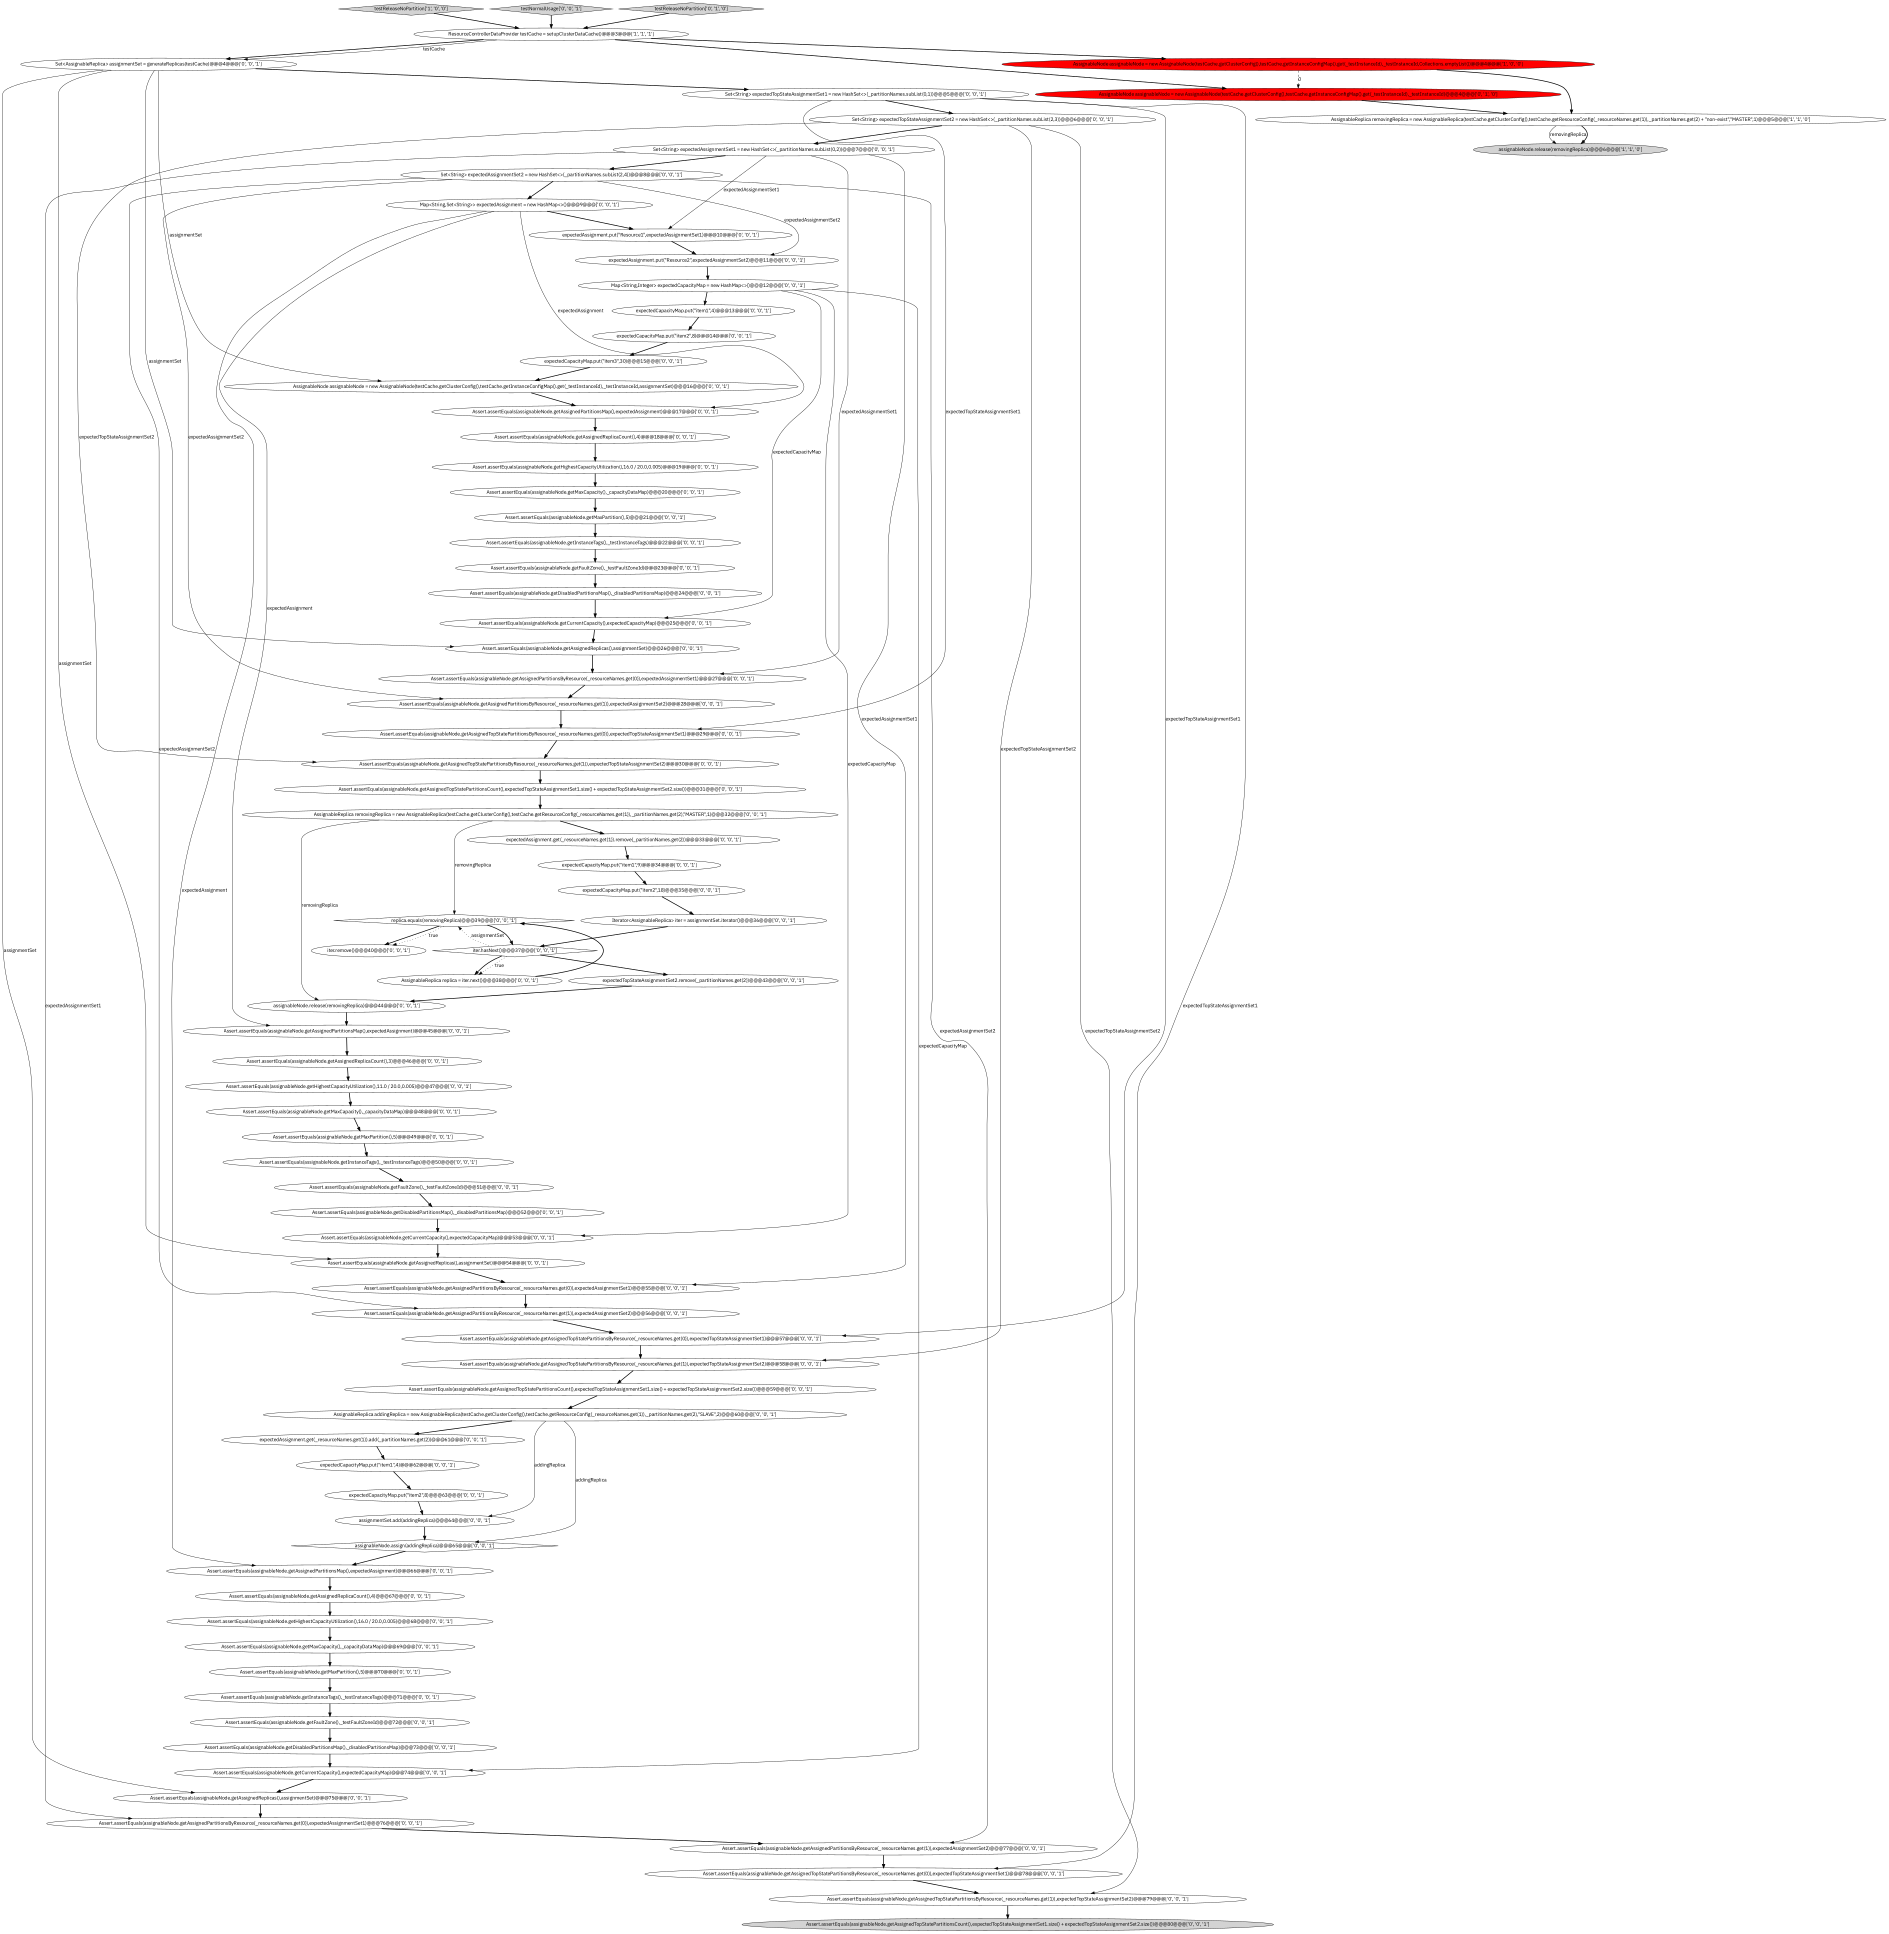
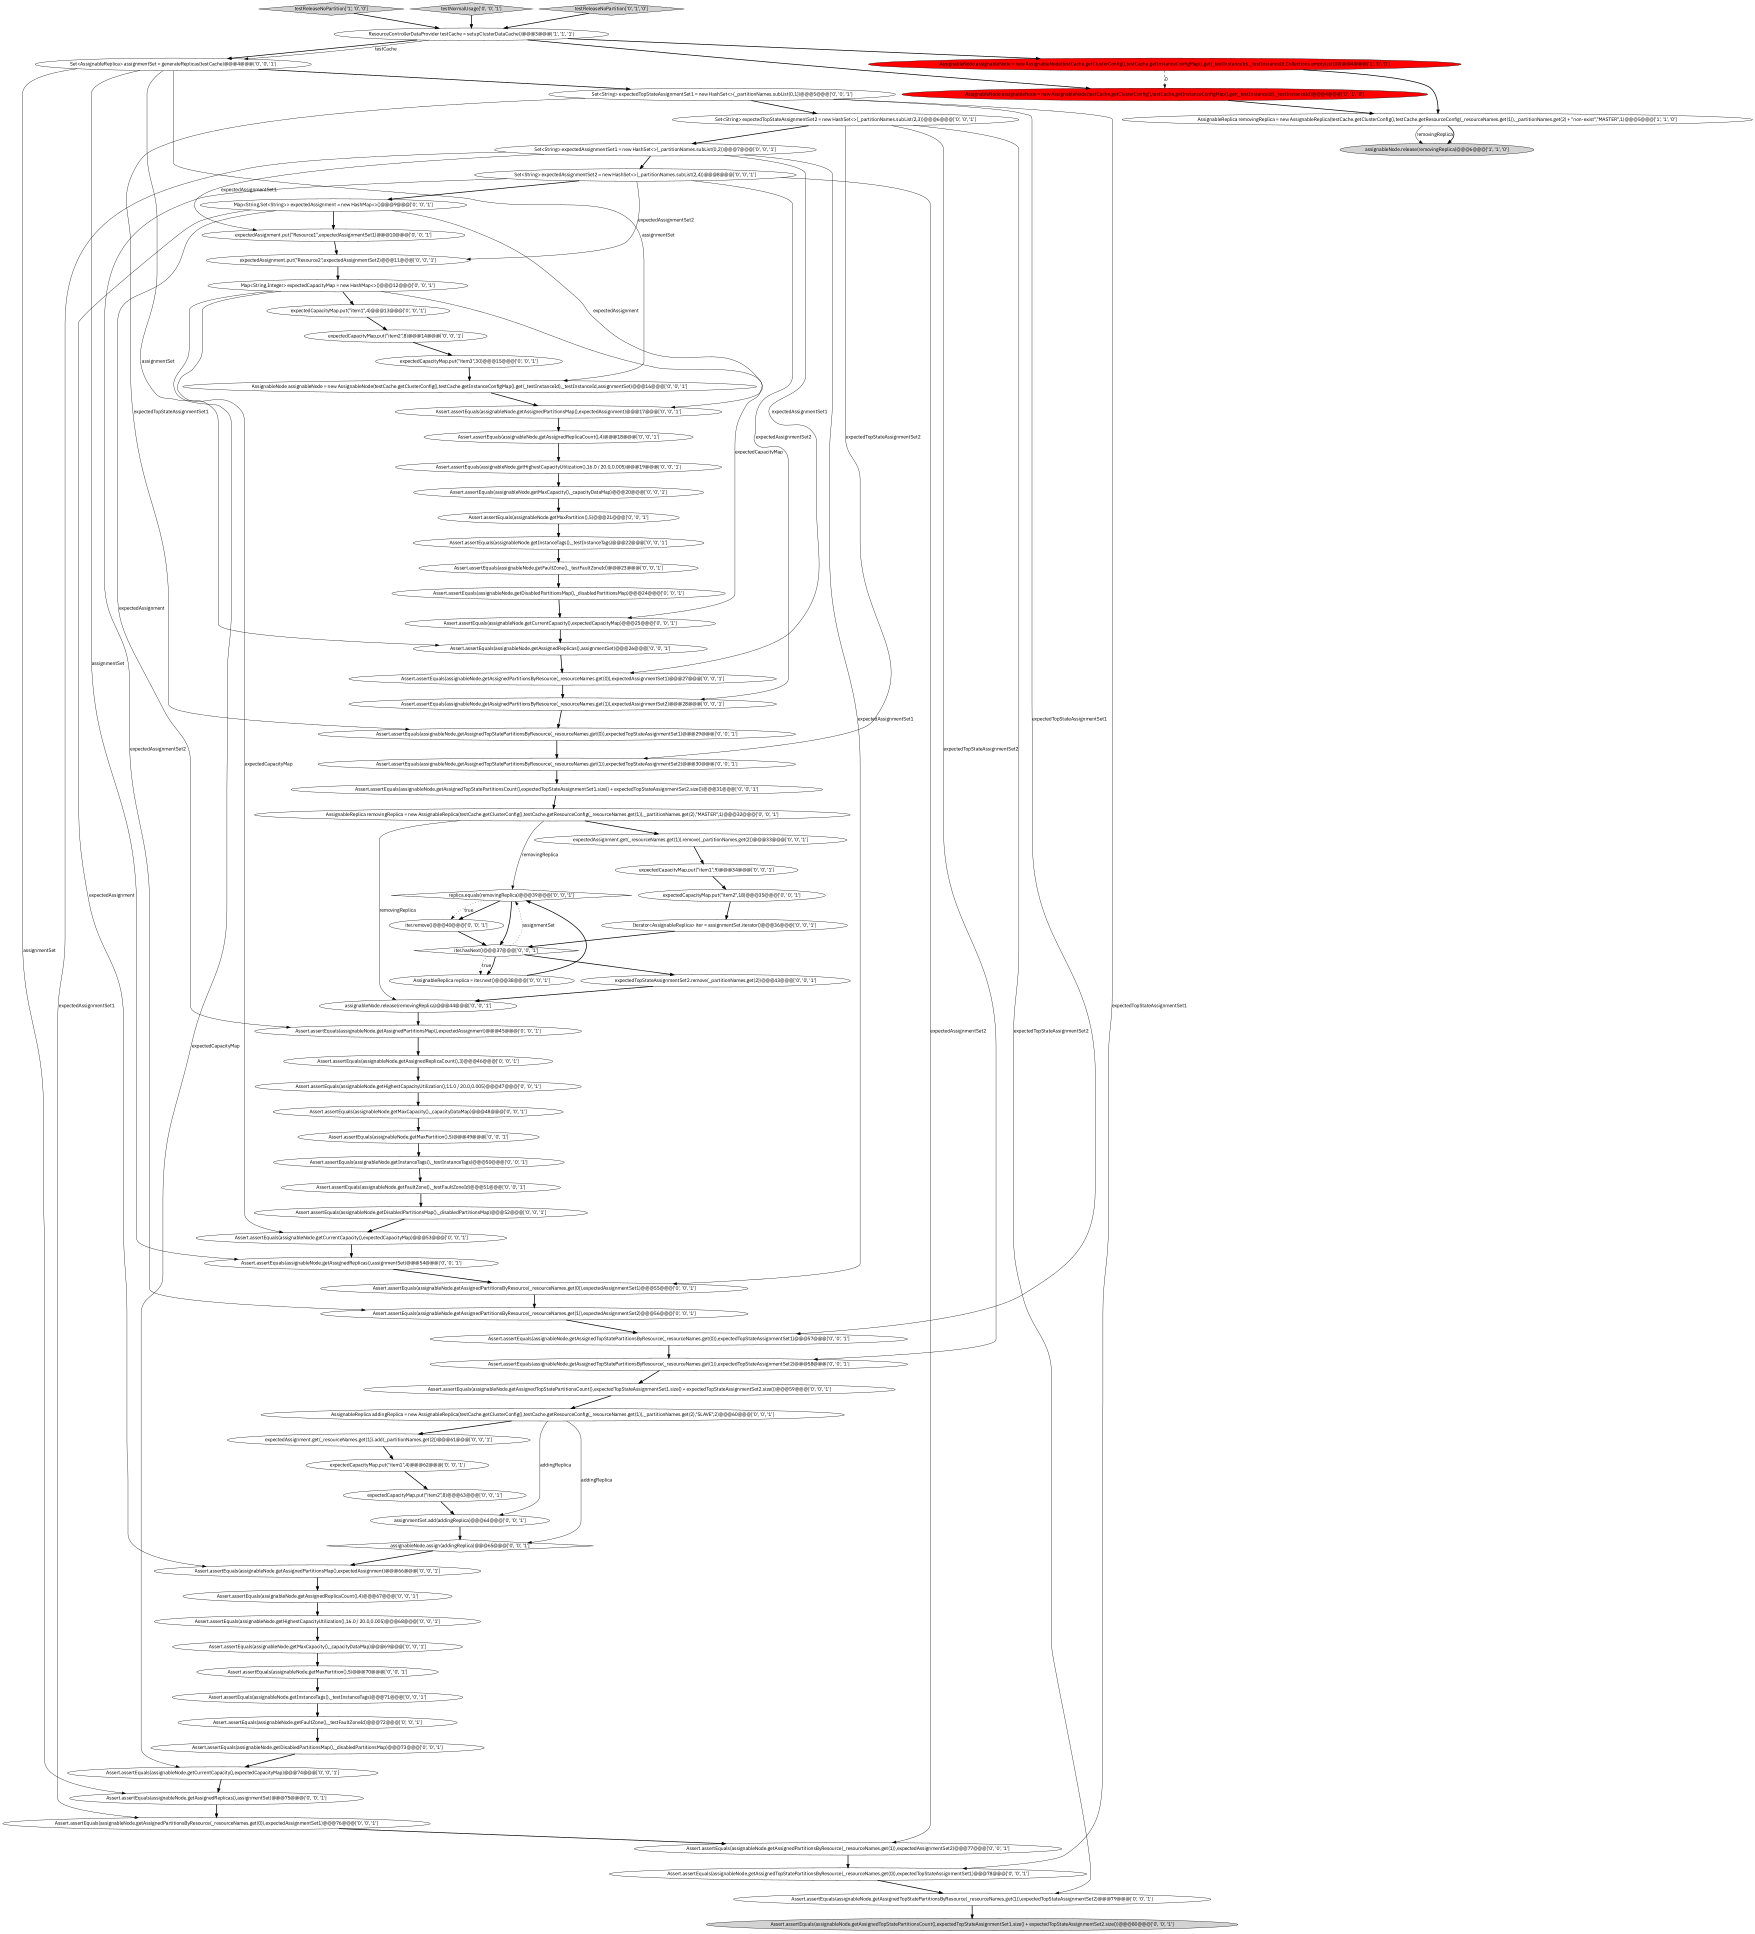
edge "iter.remove()@@@40@@@['0', '0', '1']" -> "iter.hasNext()@@@37@@@['0', '0', '1']": added
